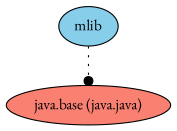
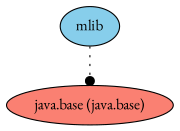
node "java.base (java.java)": label "java.base (java.java)" -> "java.base (java.base)"
